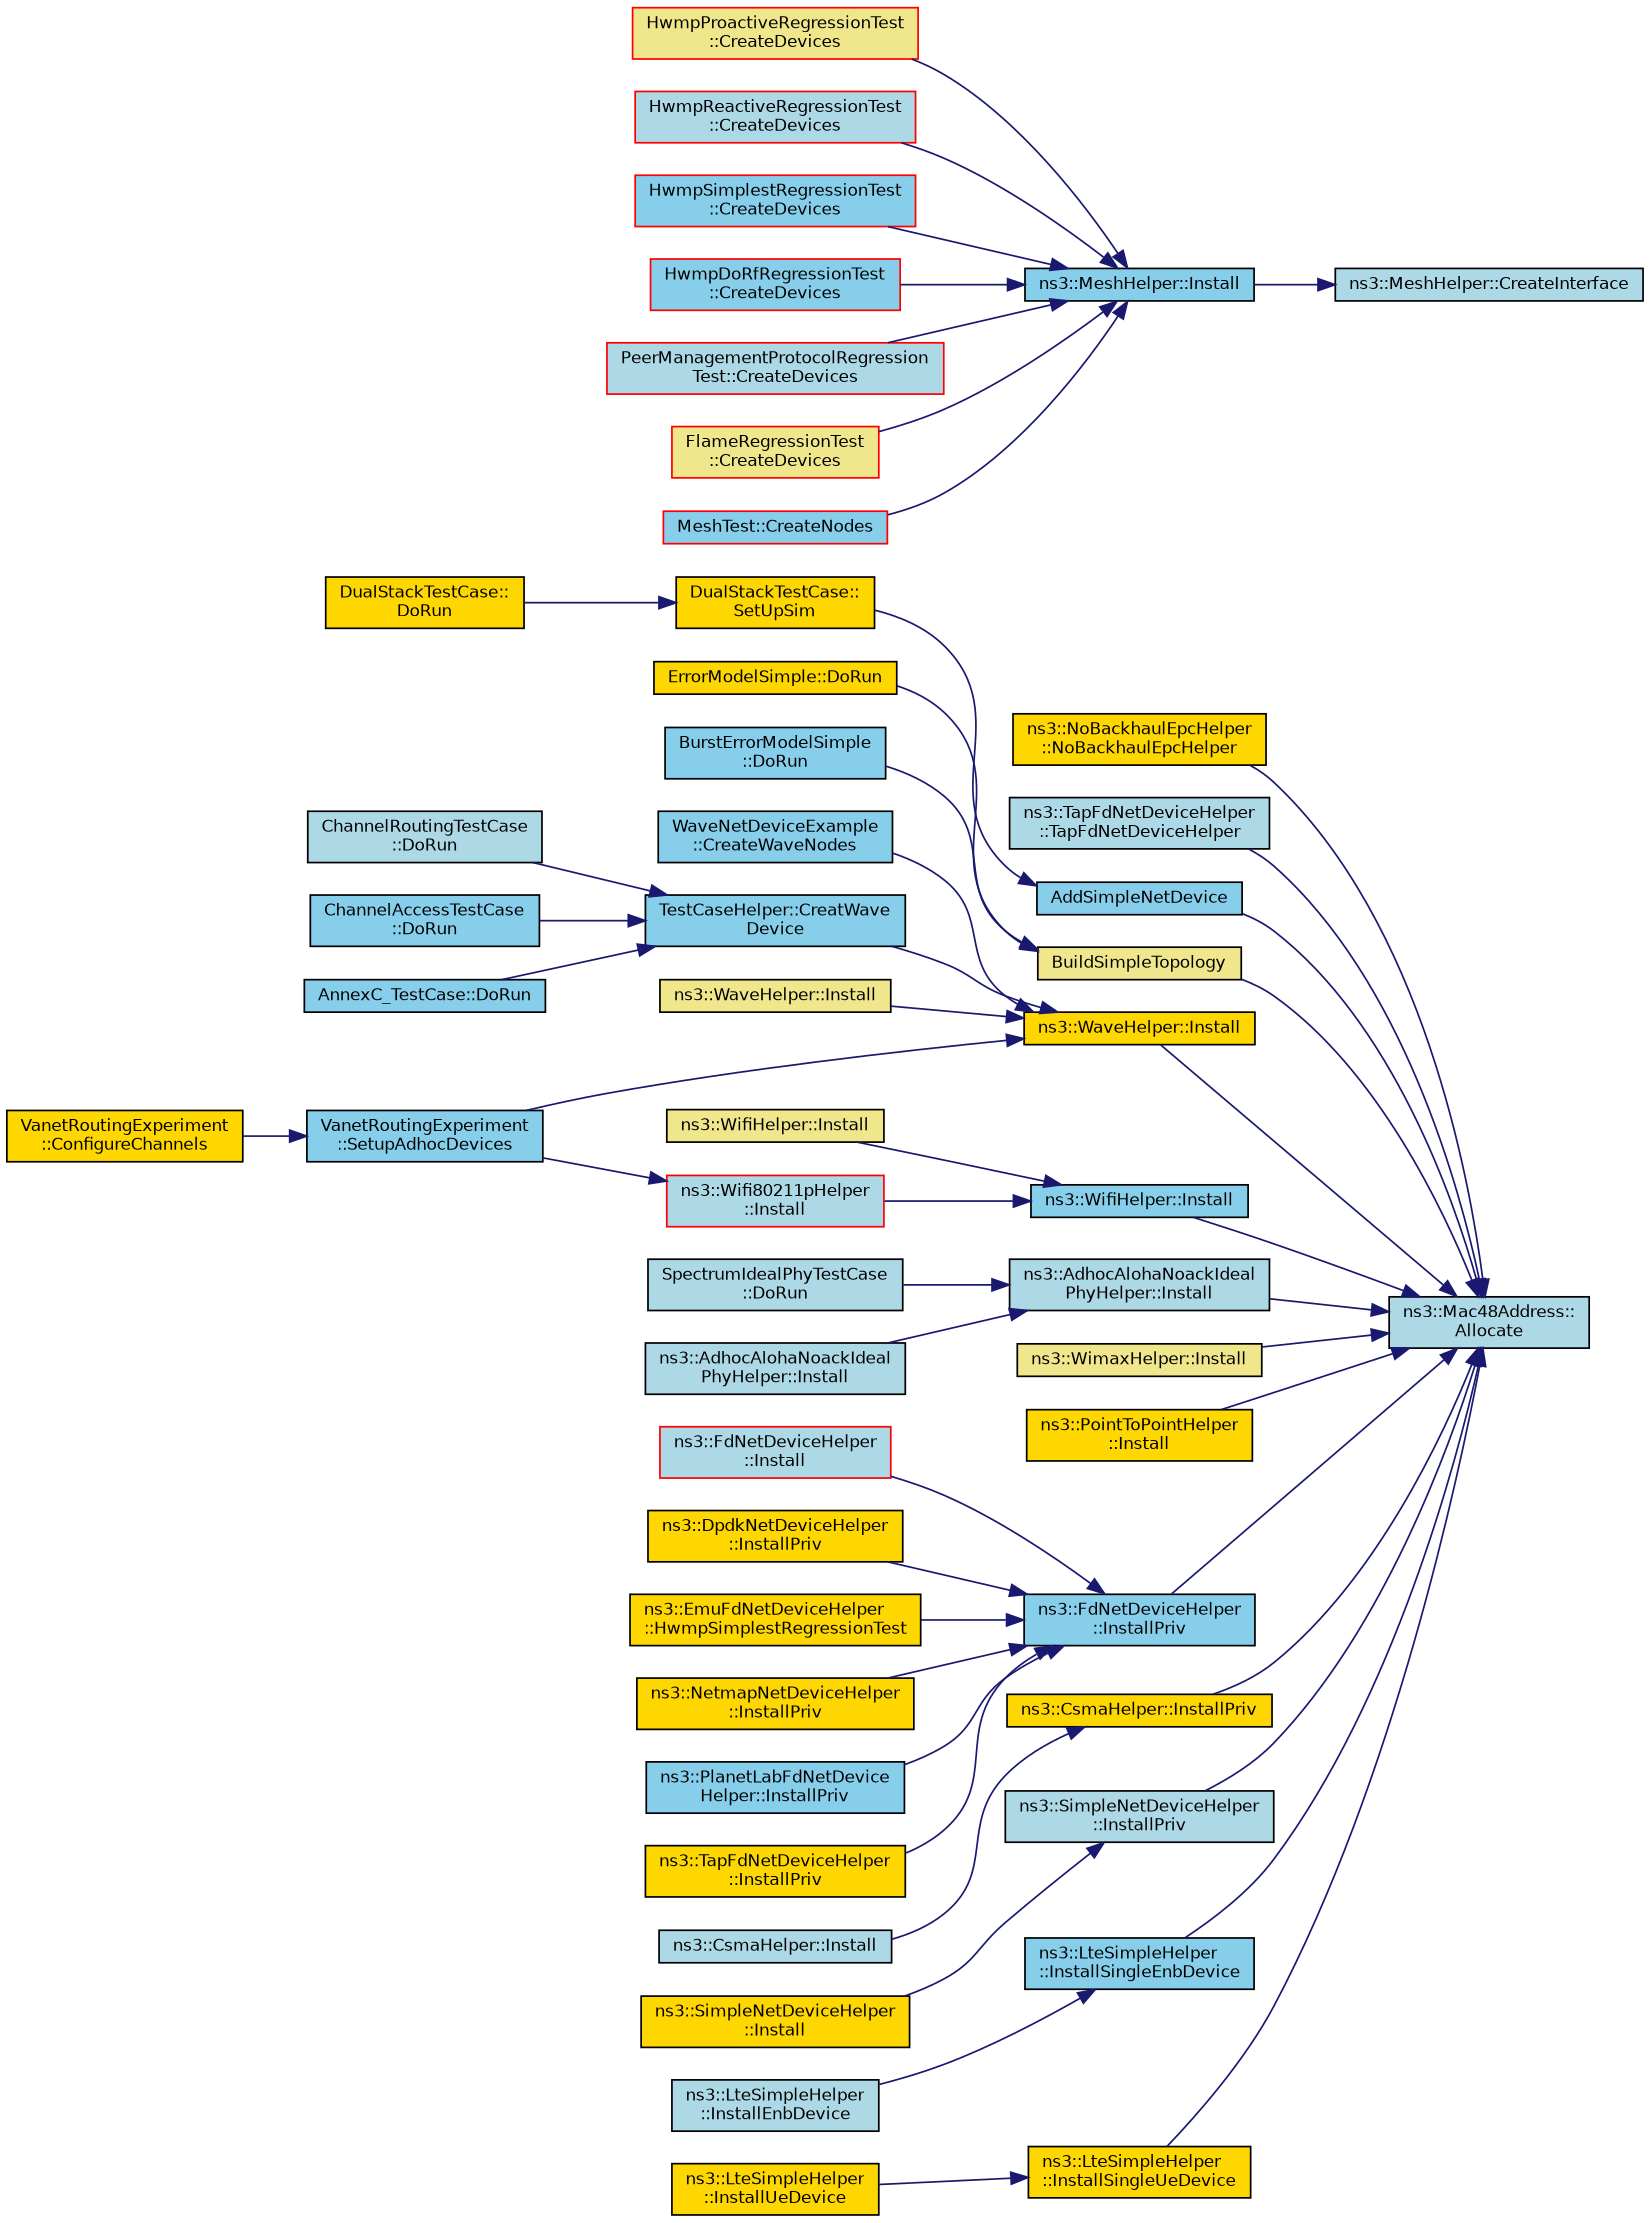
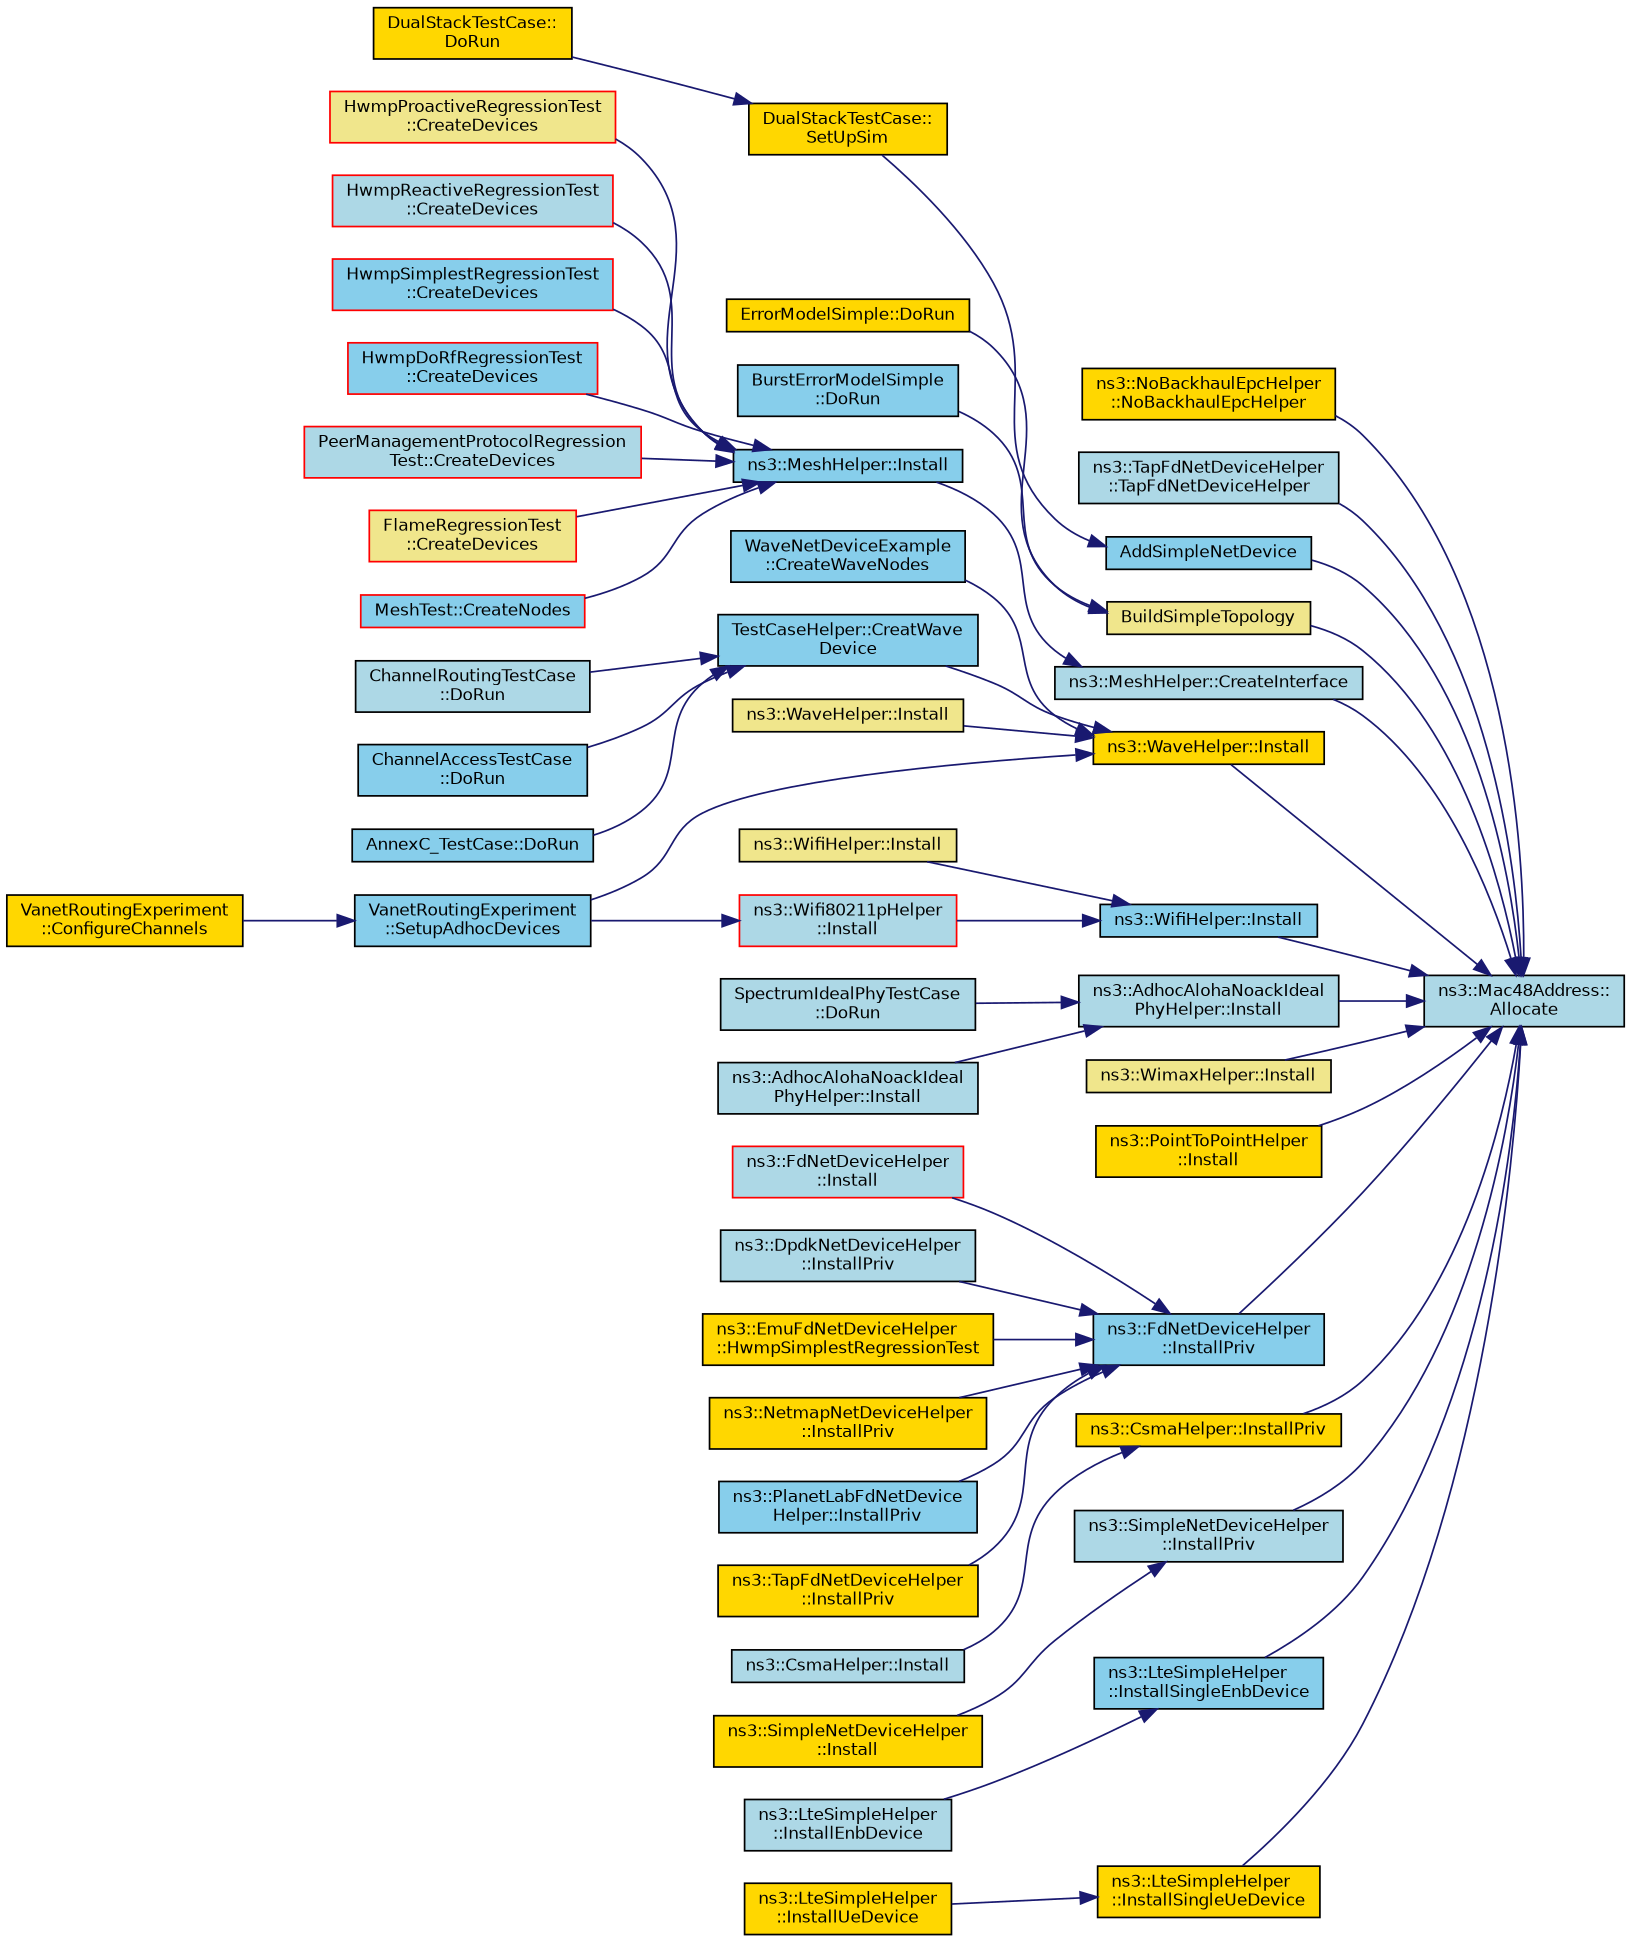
edge "ns3::MeshHelper::CreateInterface" -> "ns3::Mac48Address:: Allocate": added
node "ns3::DpdkNetDeviceHelper ::InstallPriv": fillcolor gold -> lightblue
